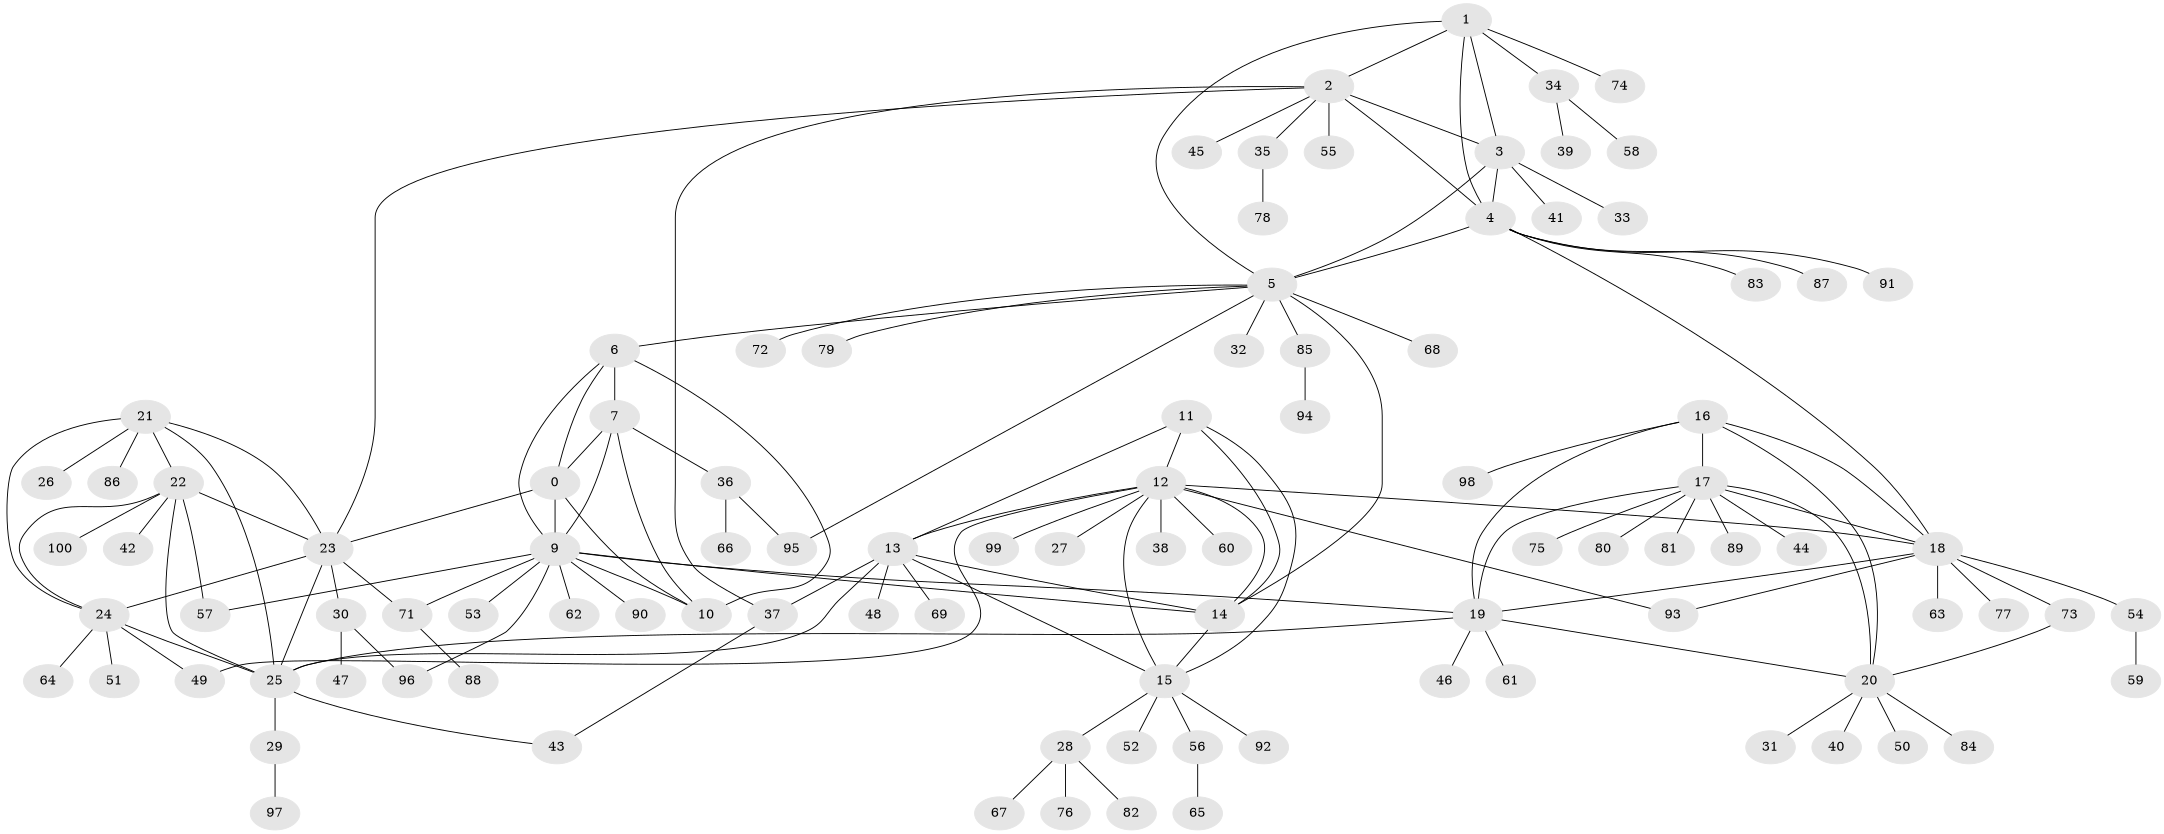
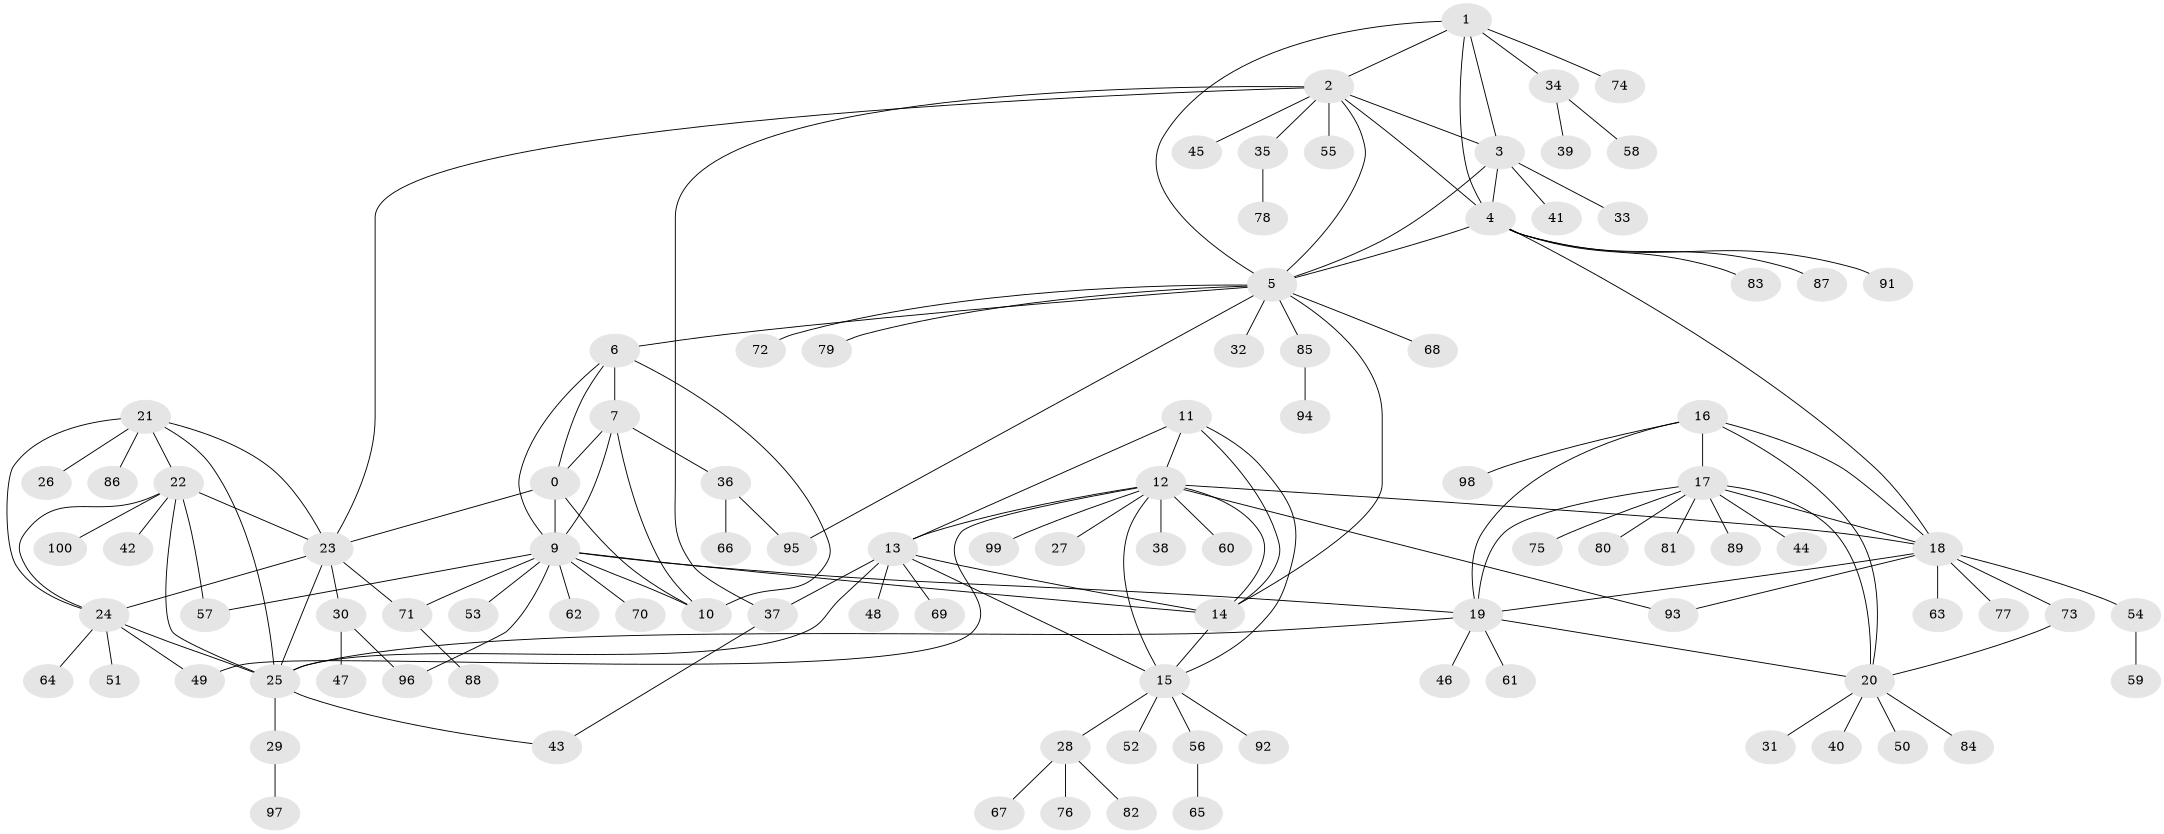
edge "2" -- "5": added
node "90": label "90" -> "70"
